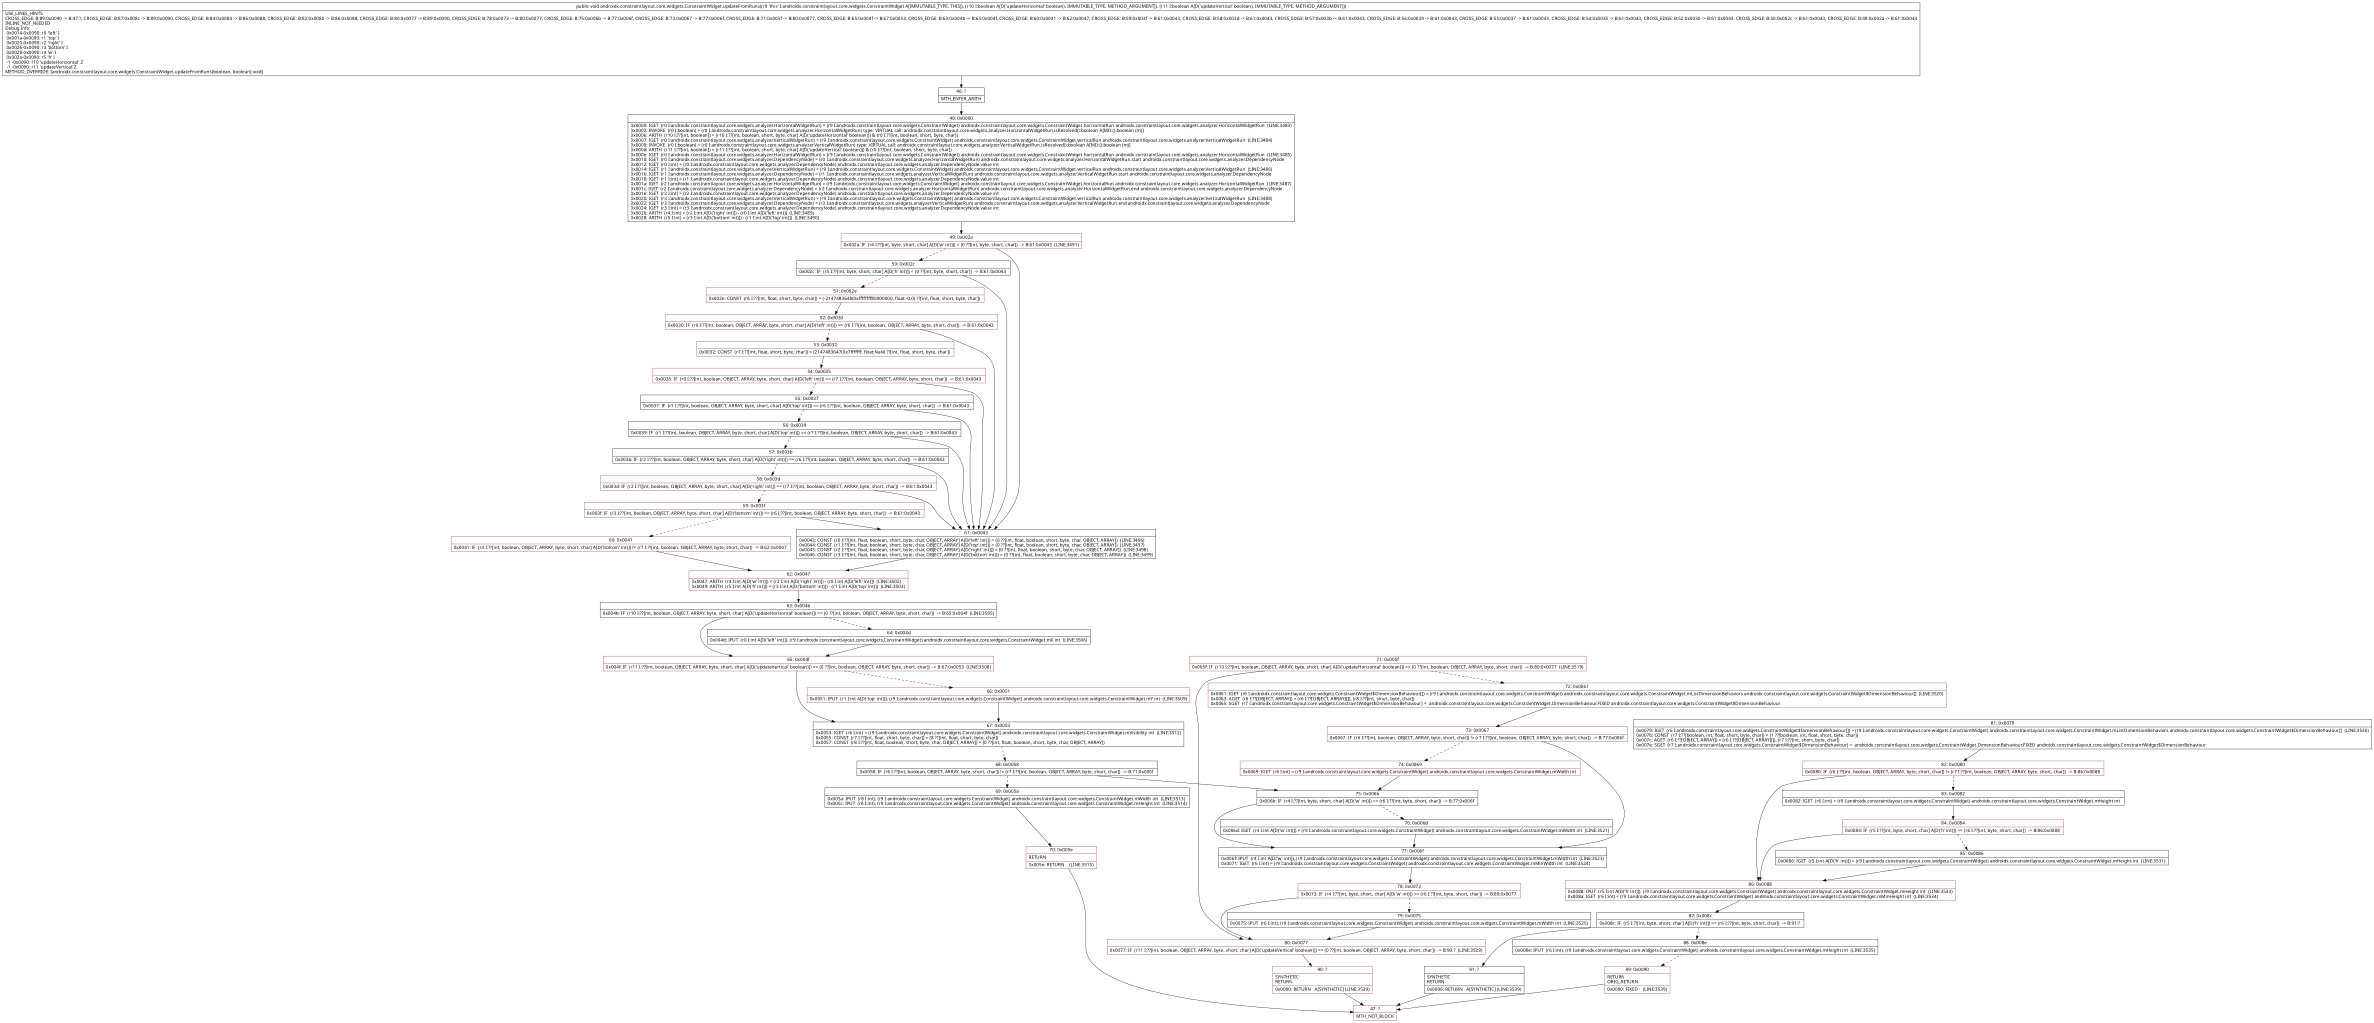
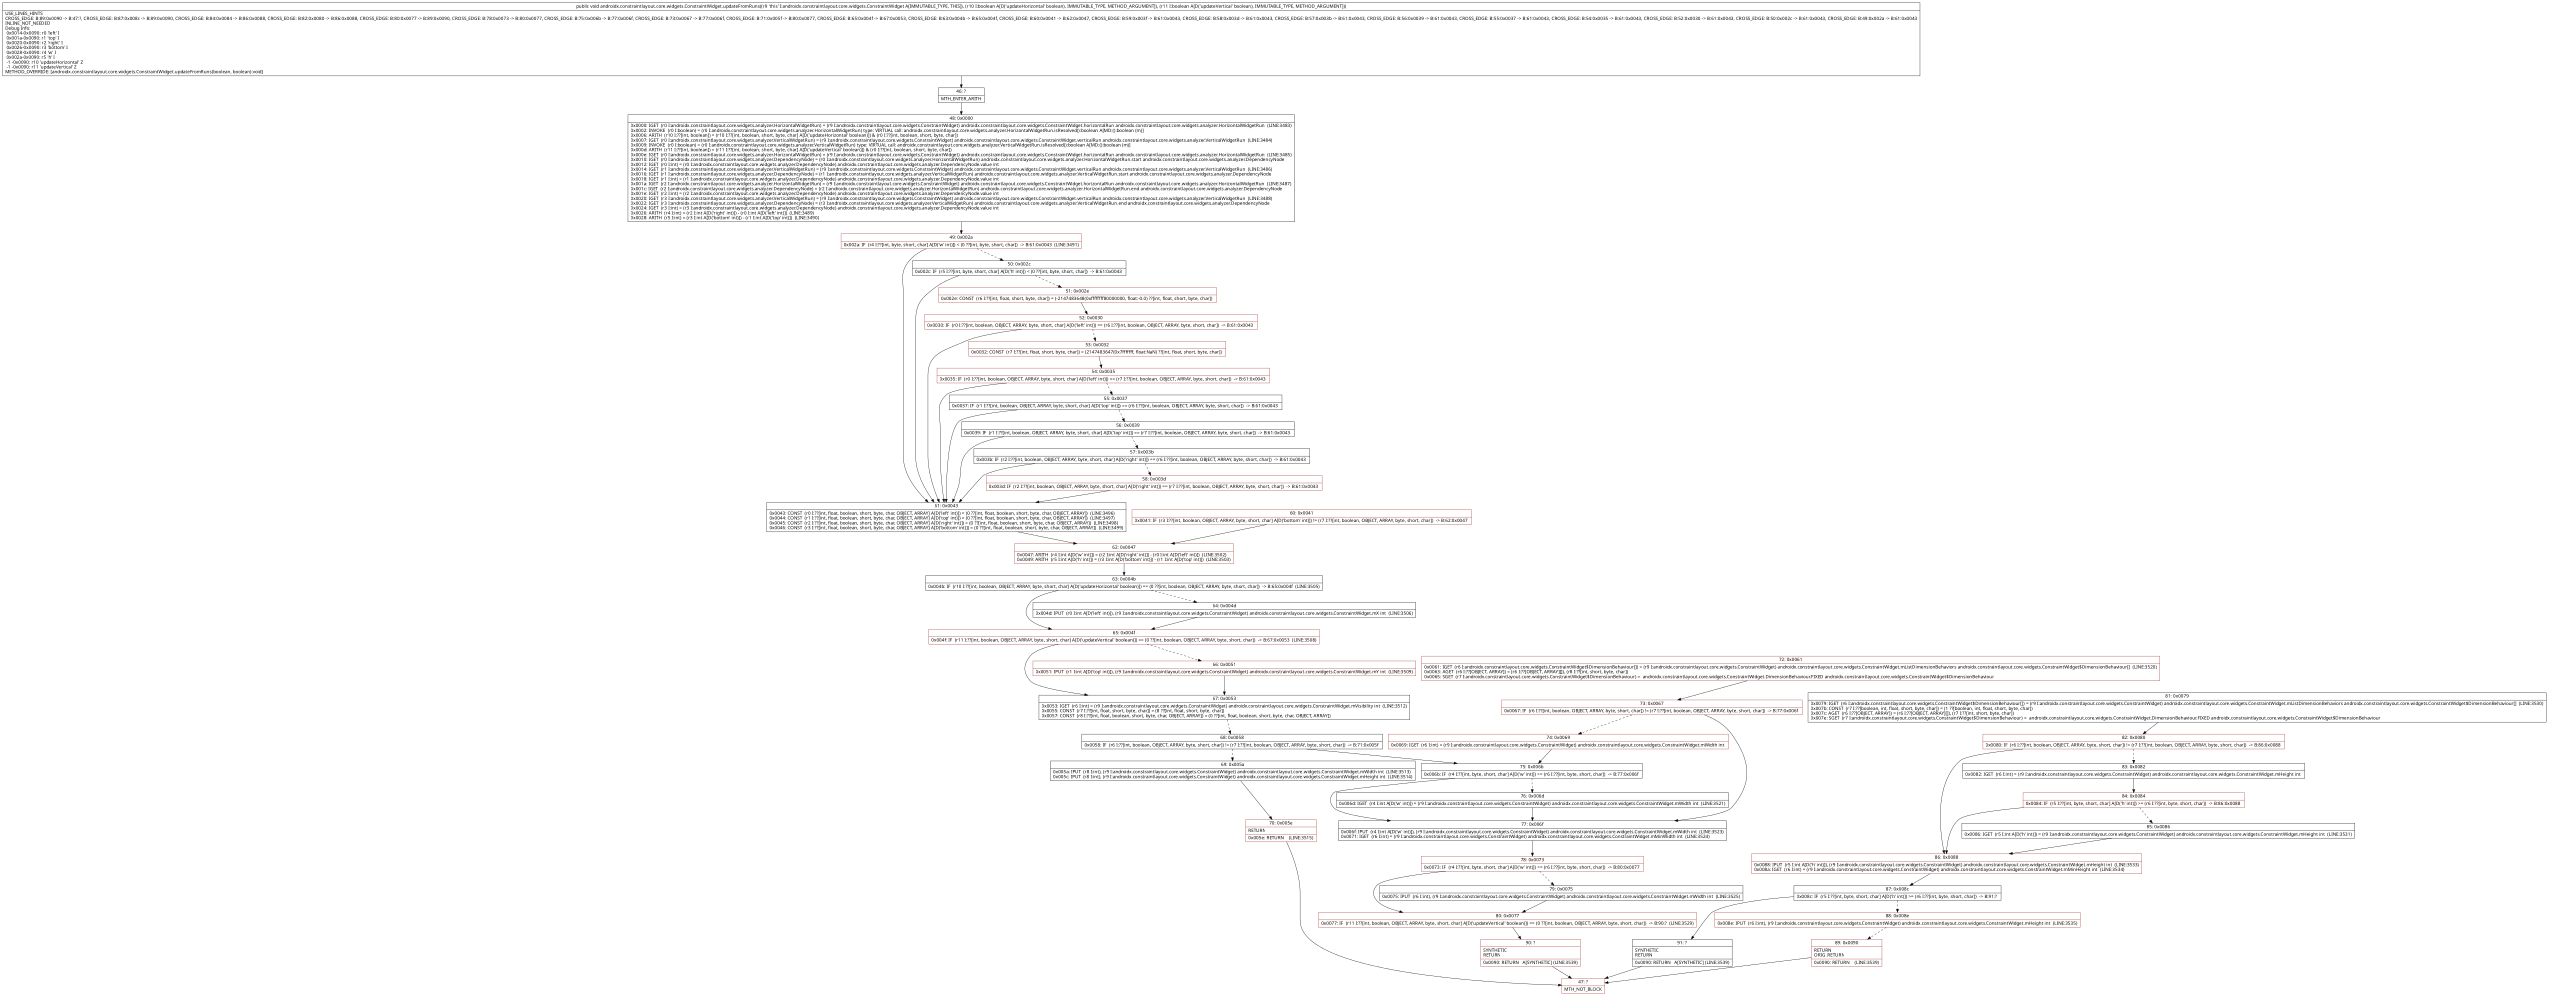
node "59: 0x003f": removed
node "71: 0x005f": removed
node "88: 0x008e": color black -> brown
node "89: 0x0090": text "0x0090: FIXED    (LINE:3539)" -> "0x0090: RETURN    (LINE:3539)"
